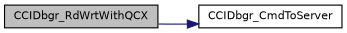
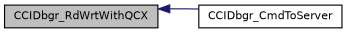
edge "CCIDbgr_RdWrtWithQCX" -> "CCIDbgr_CmdToServer": reversed
